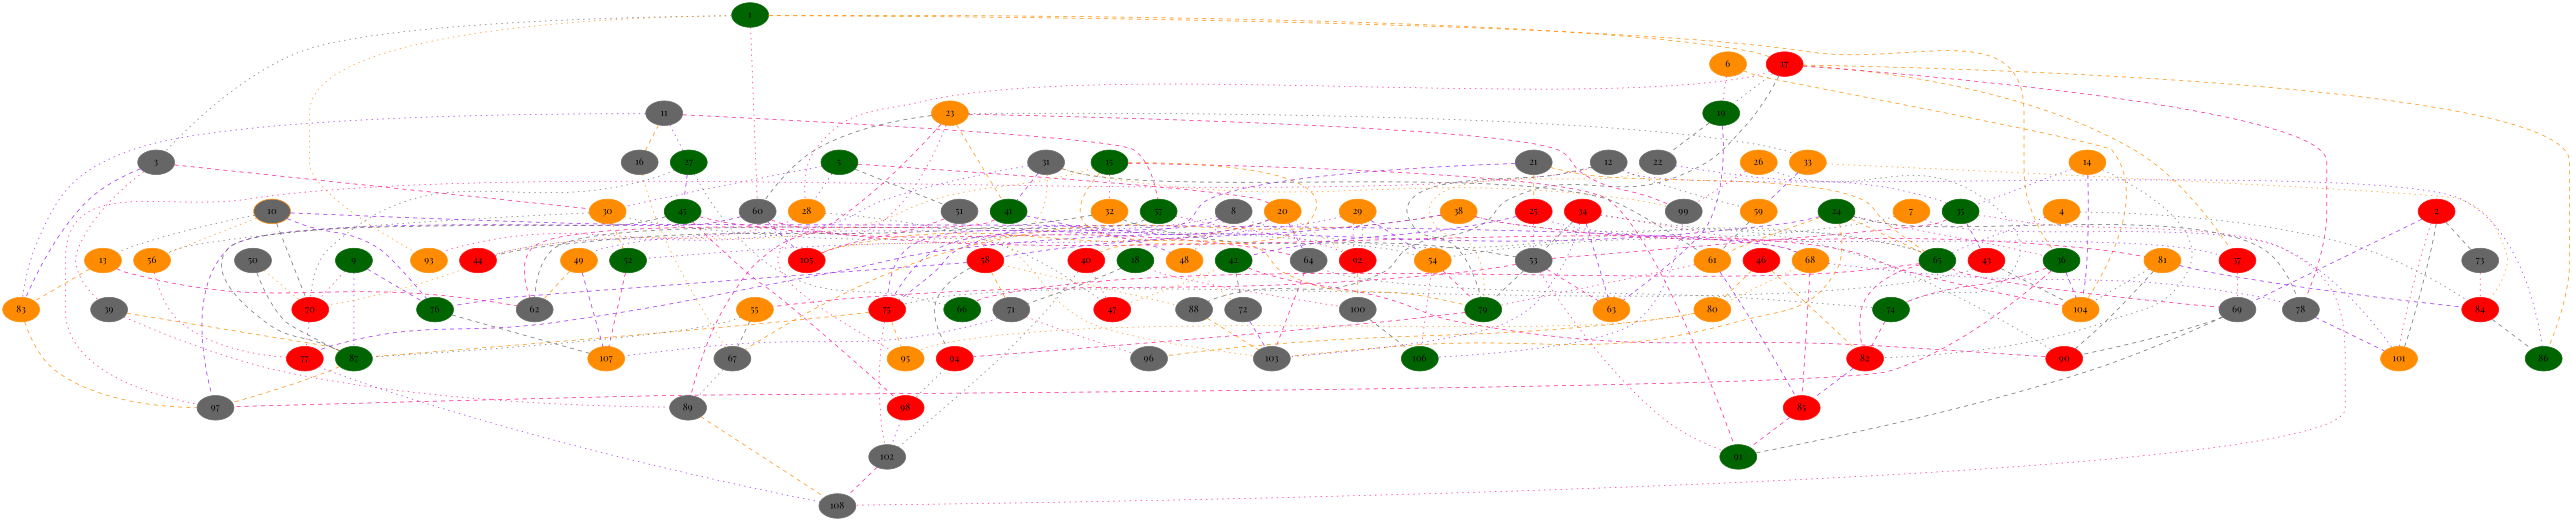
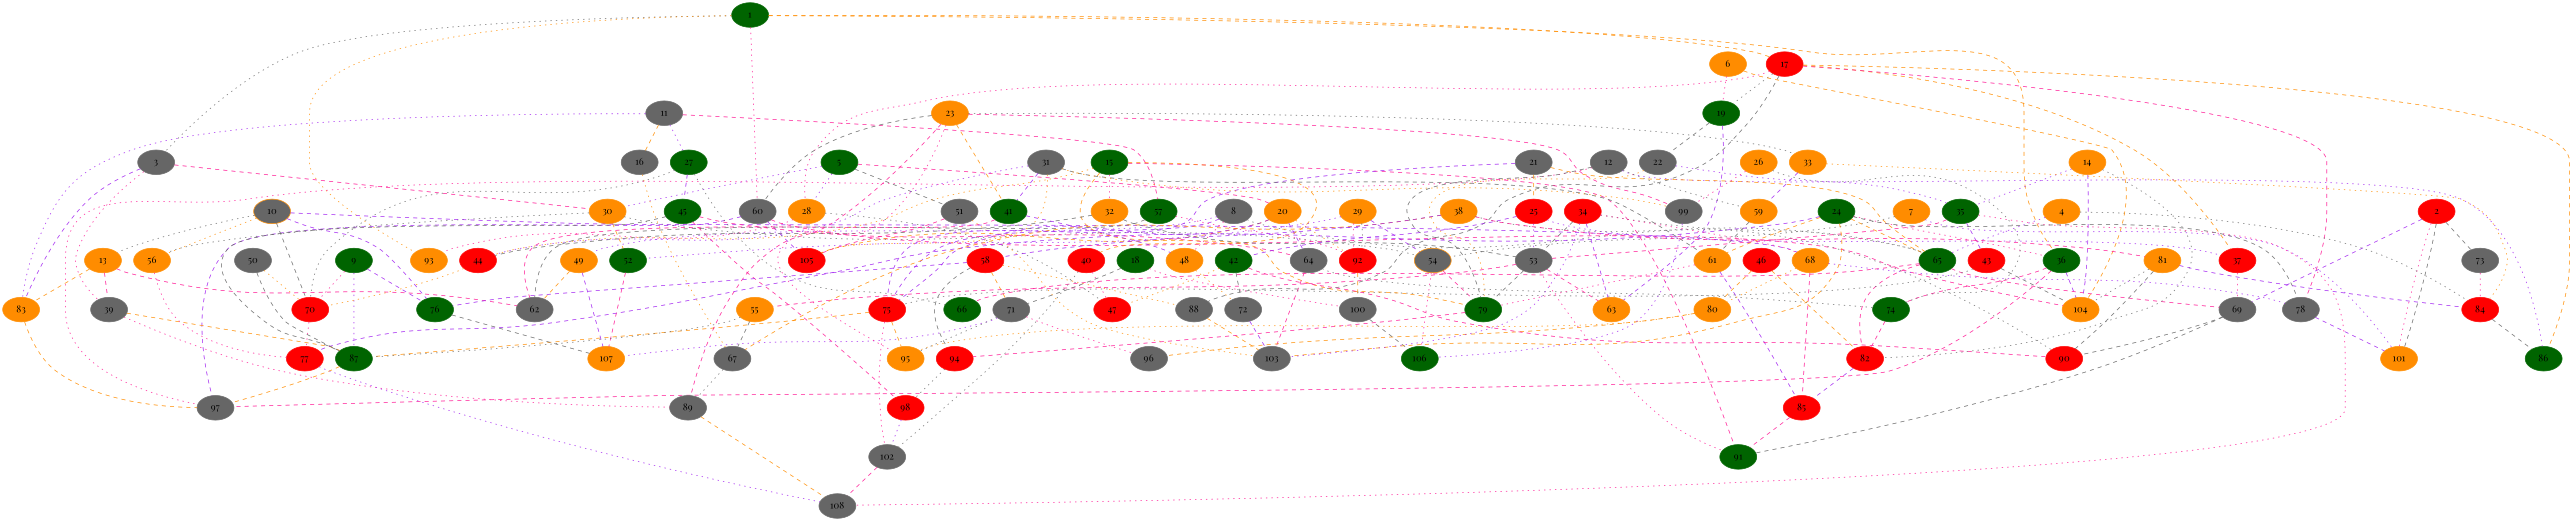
node "54": fillcolor darkorange -> gray40
edge "13" -- "39": added
edge "71" -- "95": added
